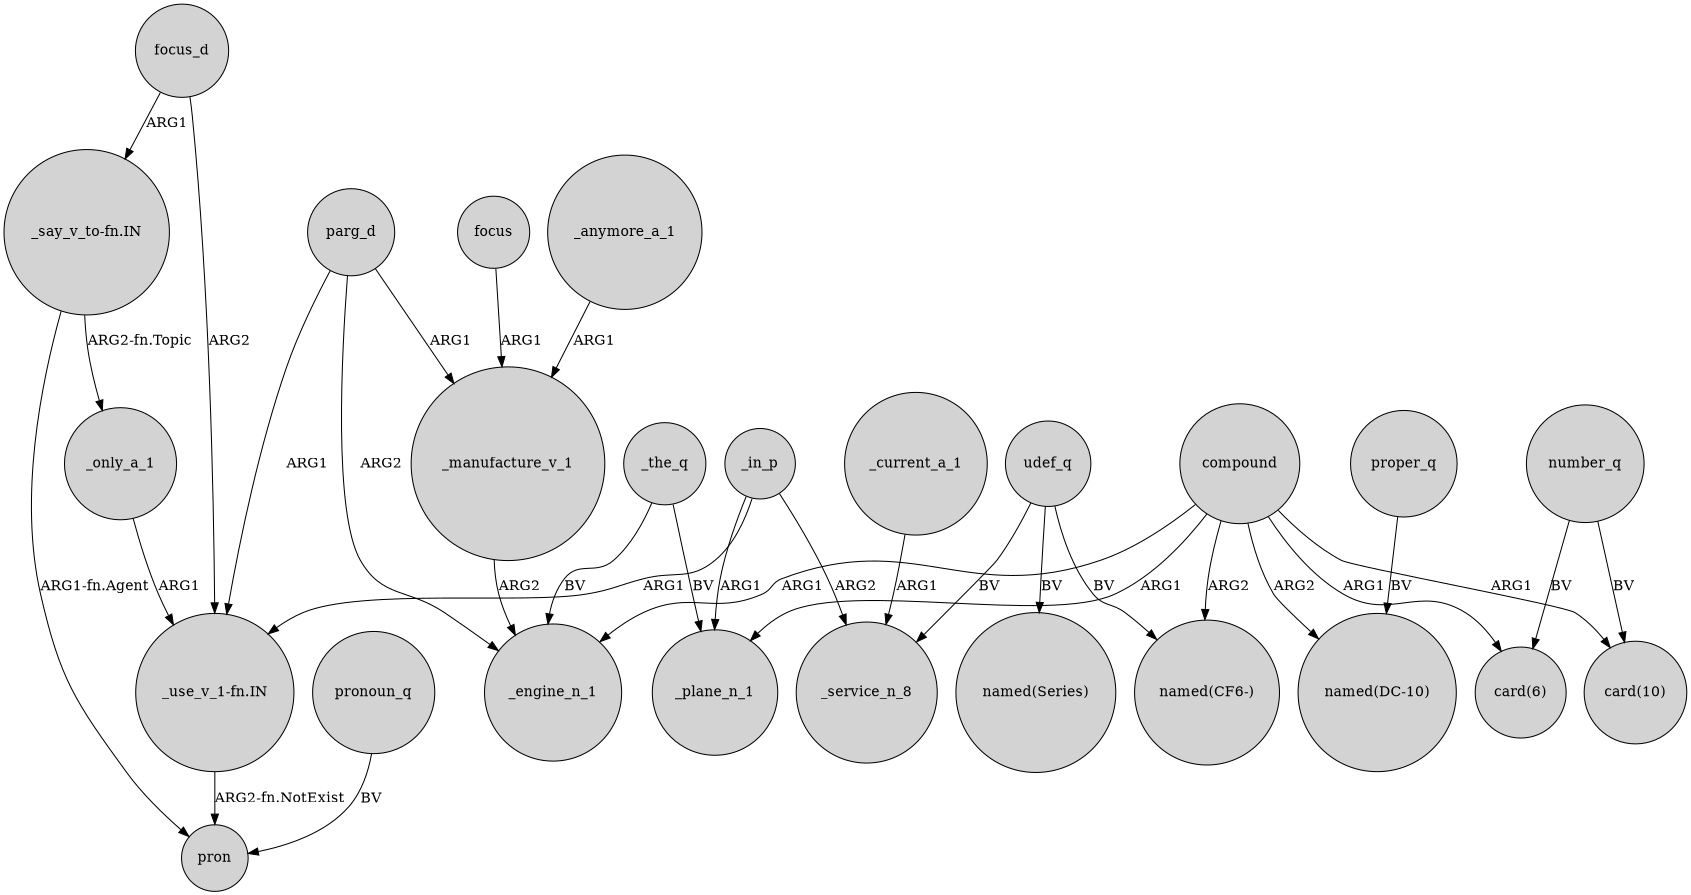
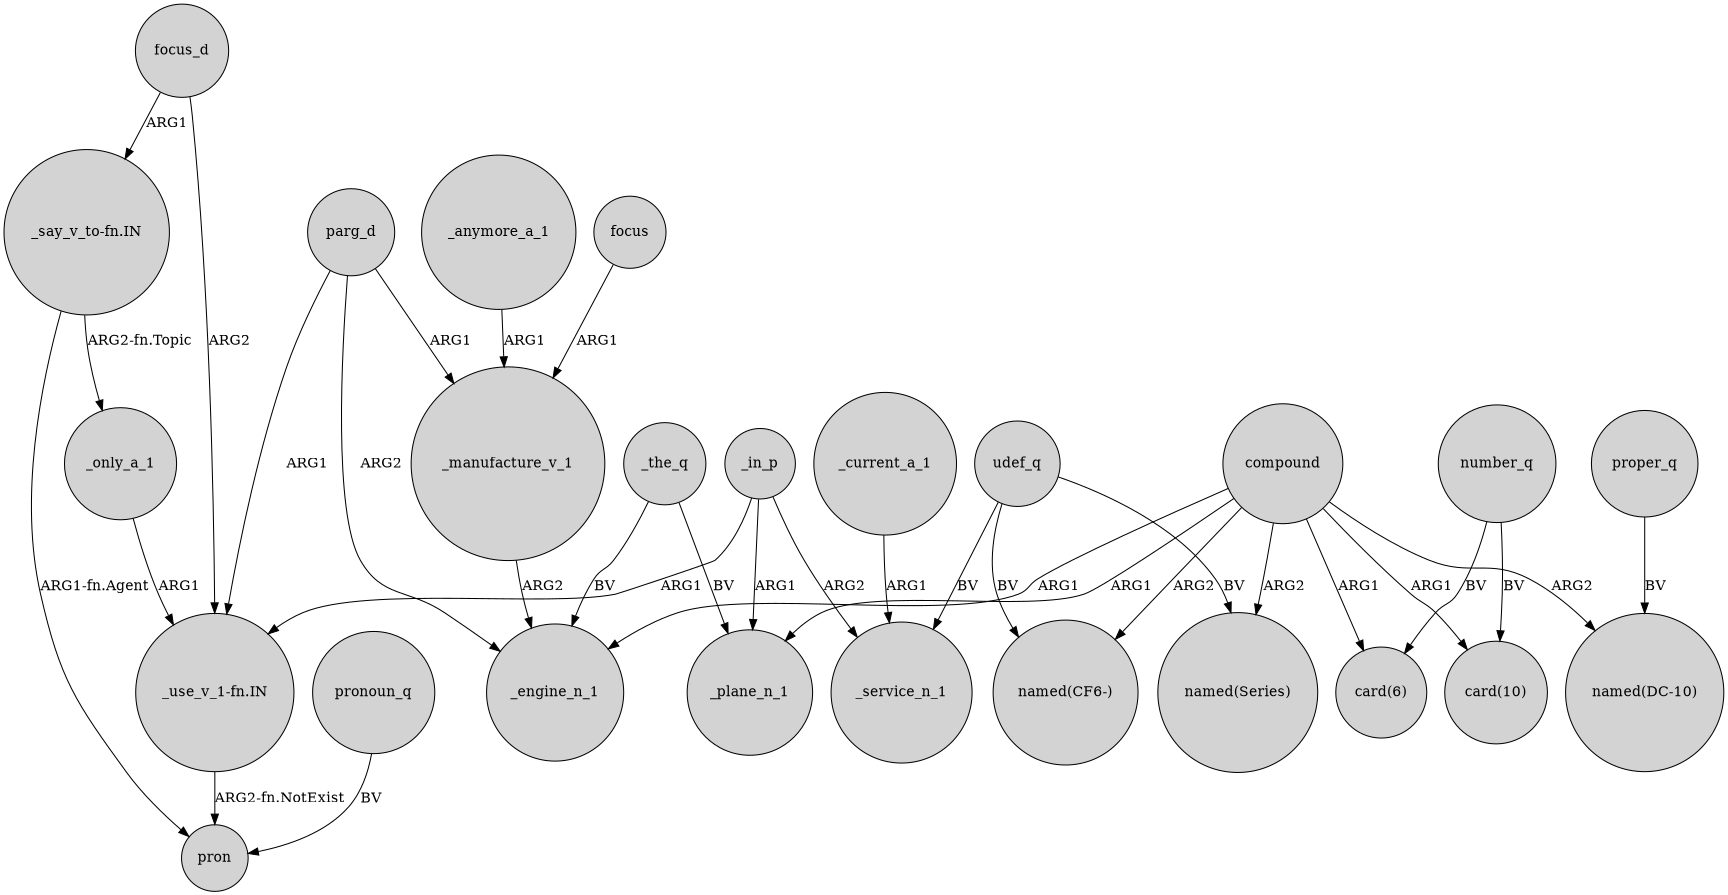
edge "compound" -> "named(Series)": added, label "ARG2"
node "_service_n_8": label "_service_n_8" -> "_service_n_1"
